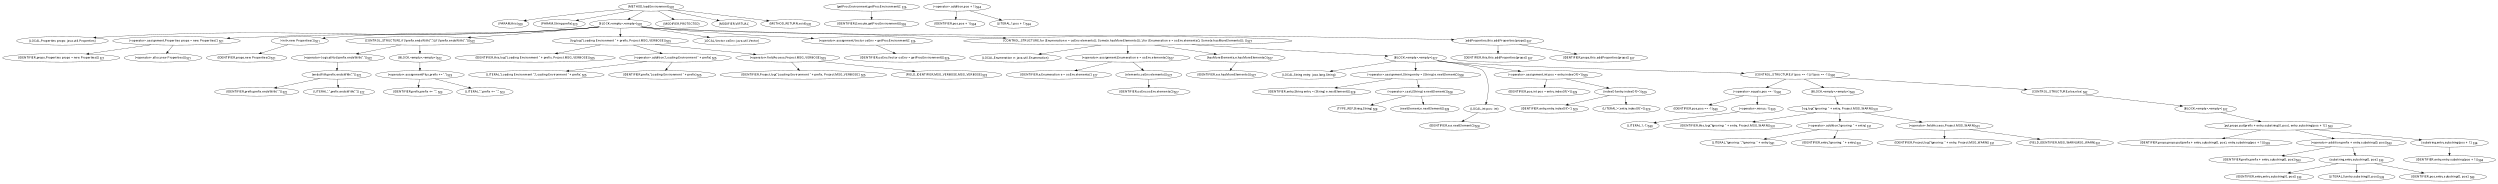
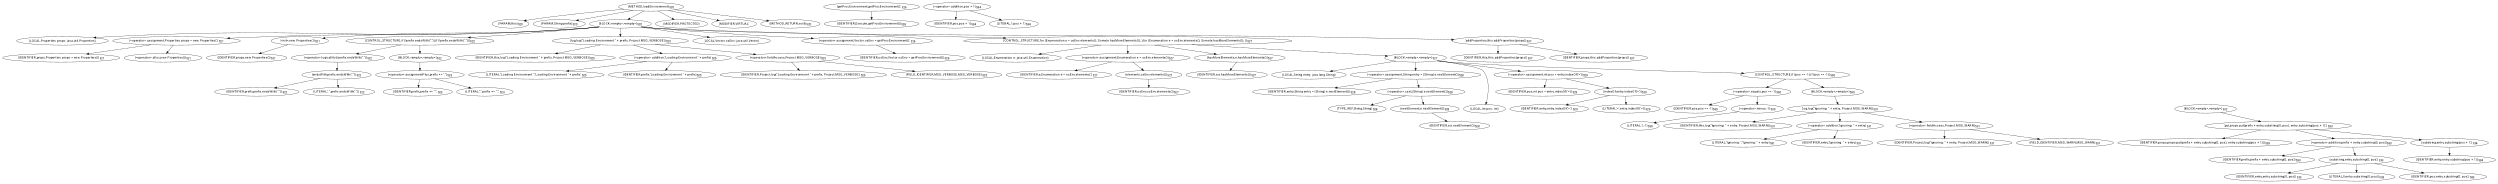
node "(CONTROL_STRUCTURE,else,else)": removed
edge "(LOCAL,int pos: int)" -> "(IDENTIFIER,e,e.nextElement())": now "(nextElement,e.nextElement())" -> "(IDENTIFIER,e,e.nextElement())"
